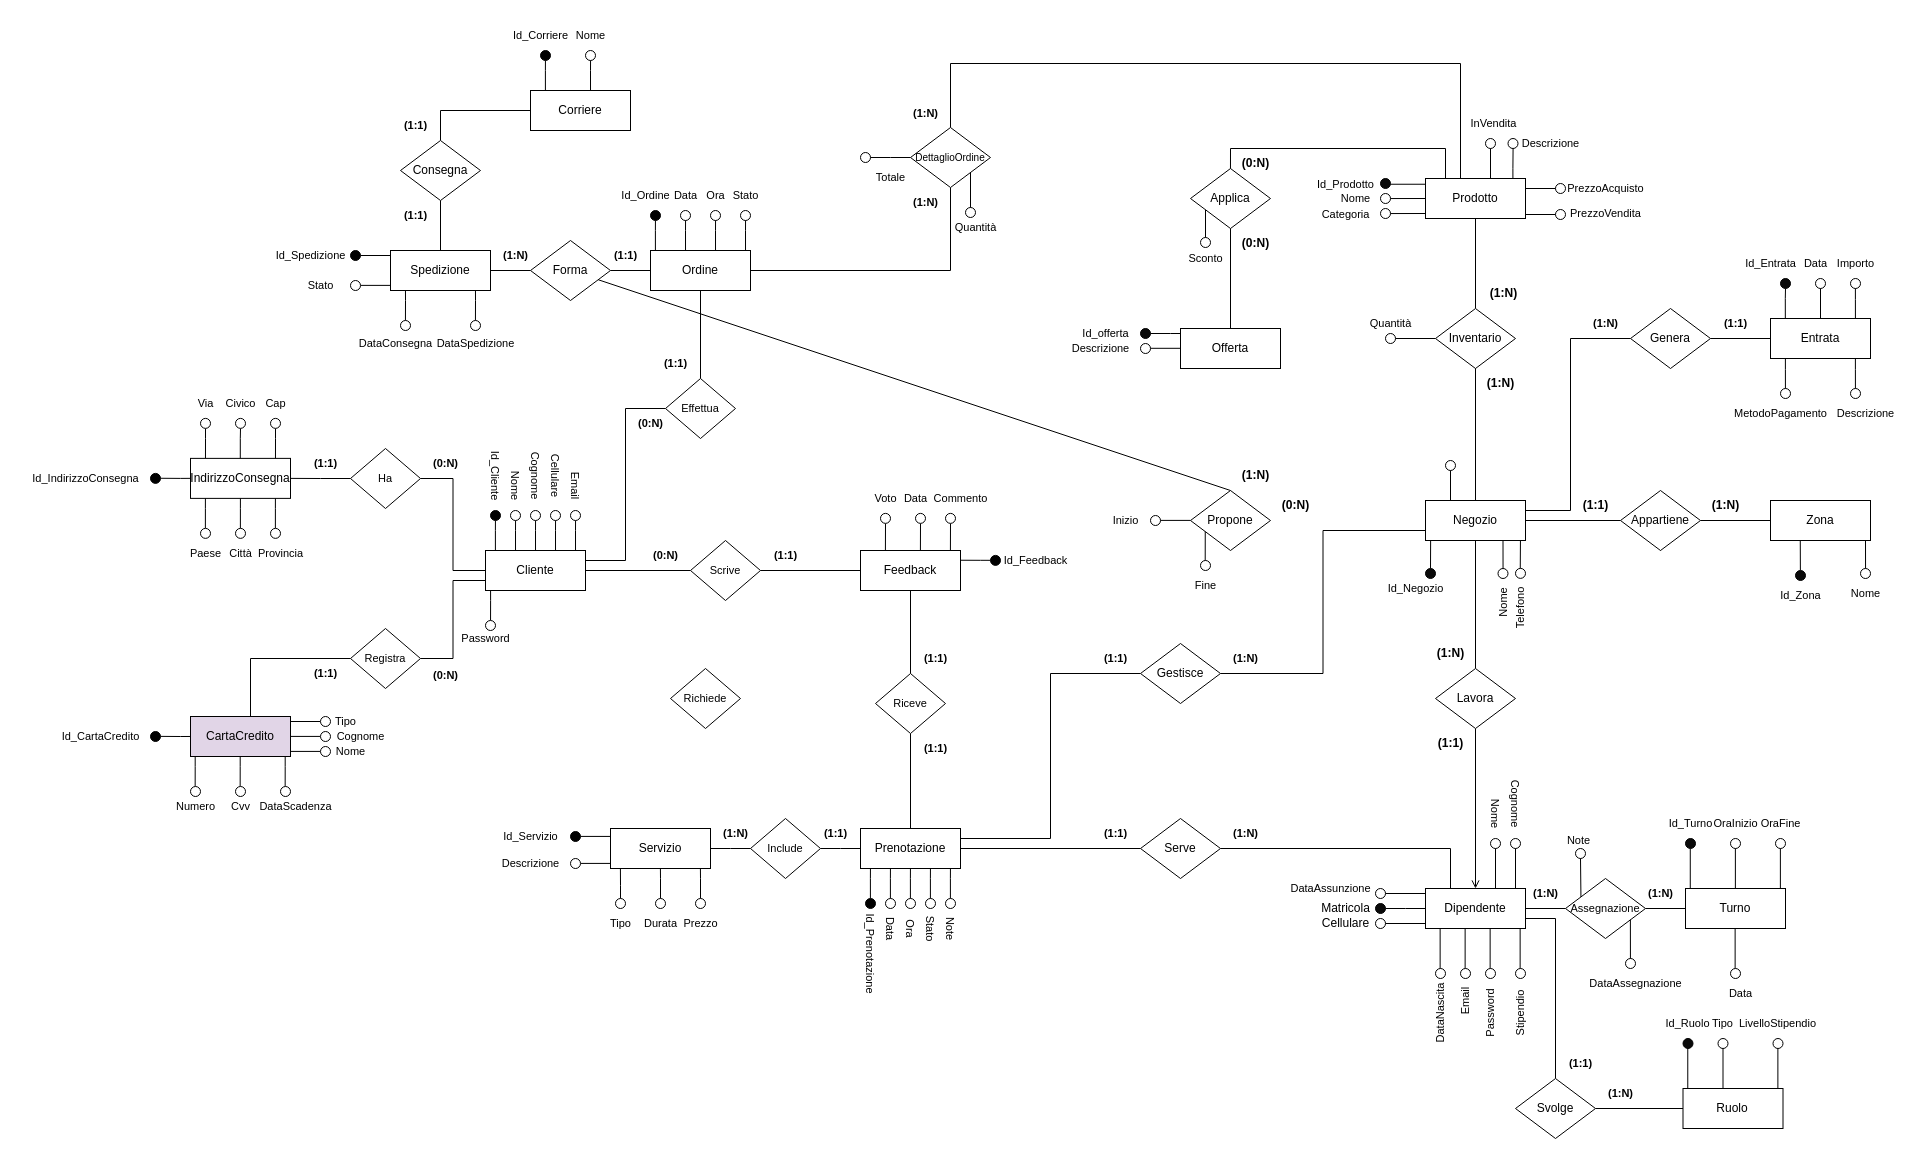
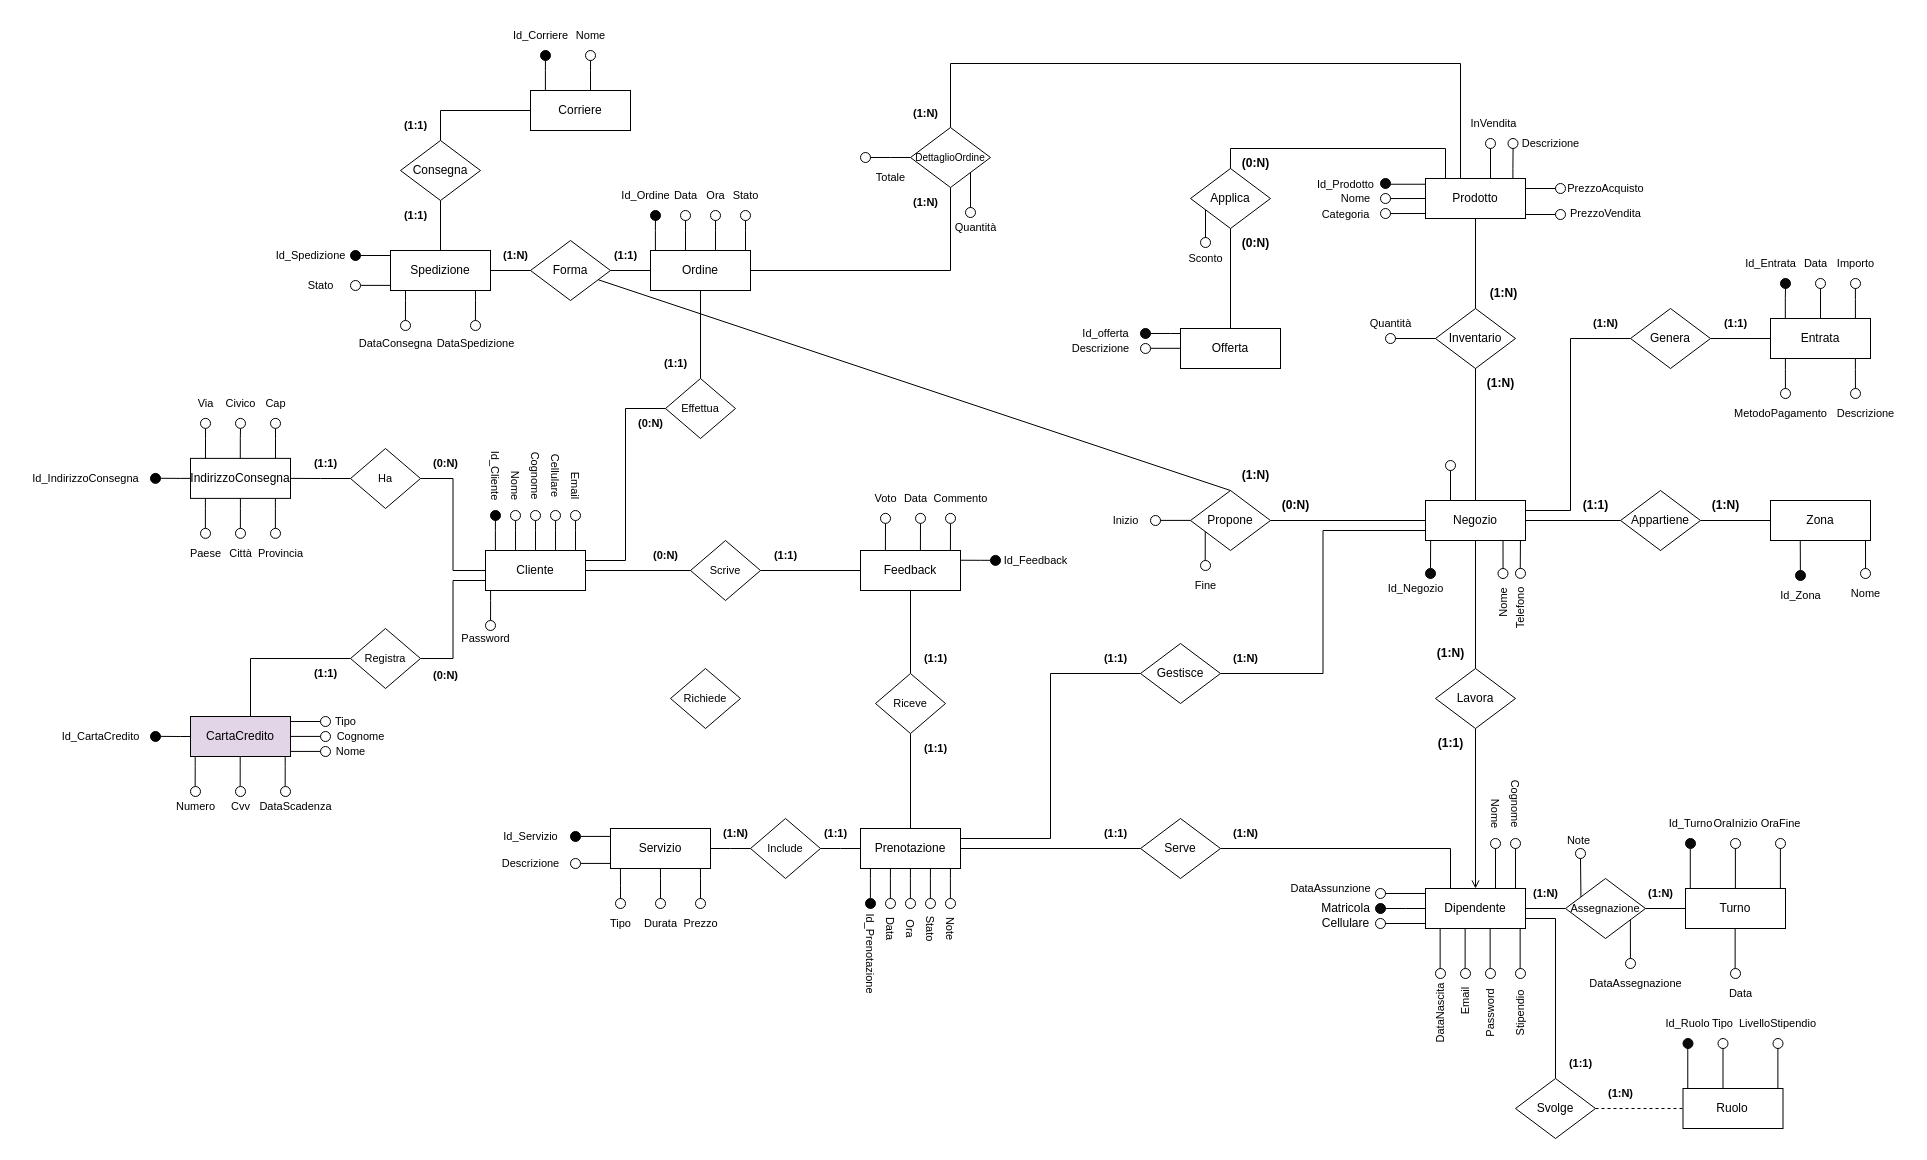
edge "Propone" -- "Negozio": added
edge "Svolge" -- "Ruolo": style solid -> dashed
